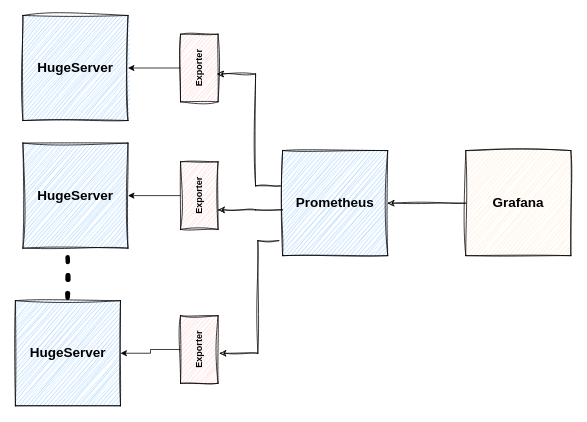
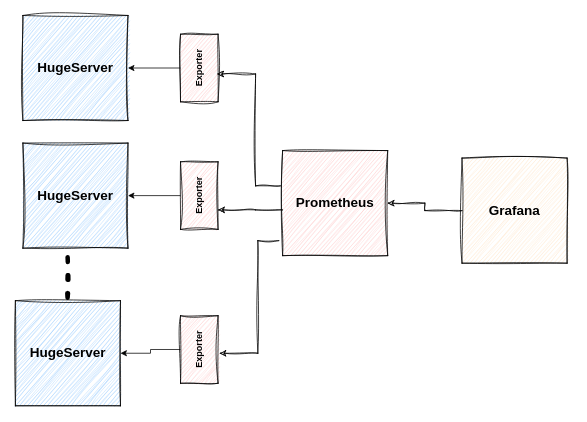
node "Prometheus": fillcolor #99ccff -> #ffcccc
node "Grafana": moved (518, 203) -> (514, 210)
